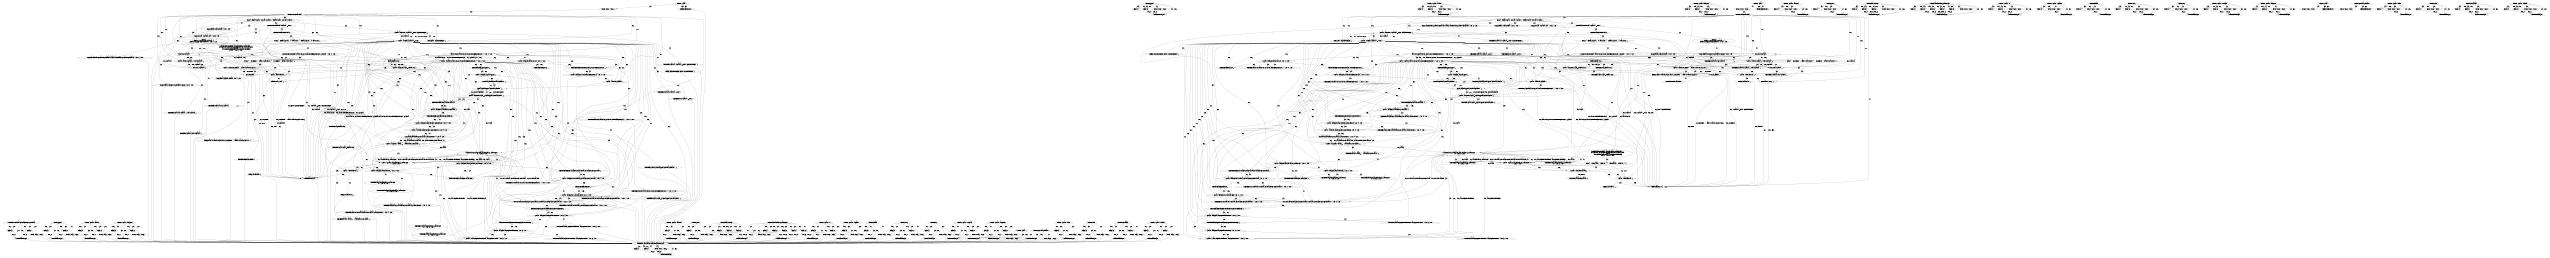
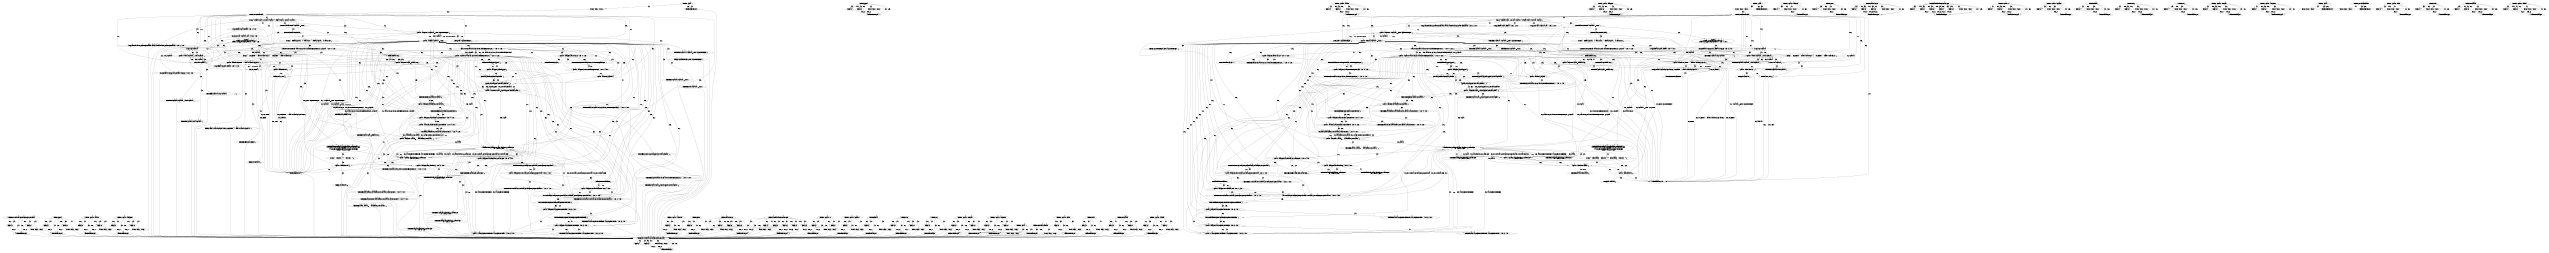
node "(BLOCK,{      delete this;    },{      delete this;    })": added
